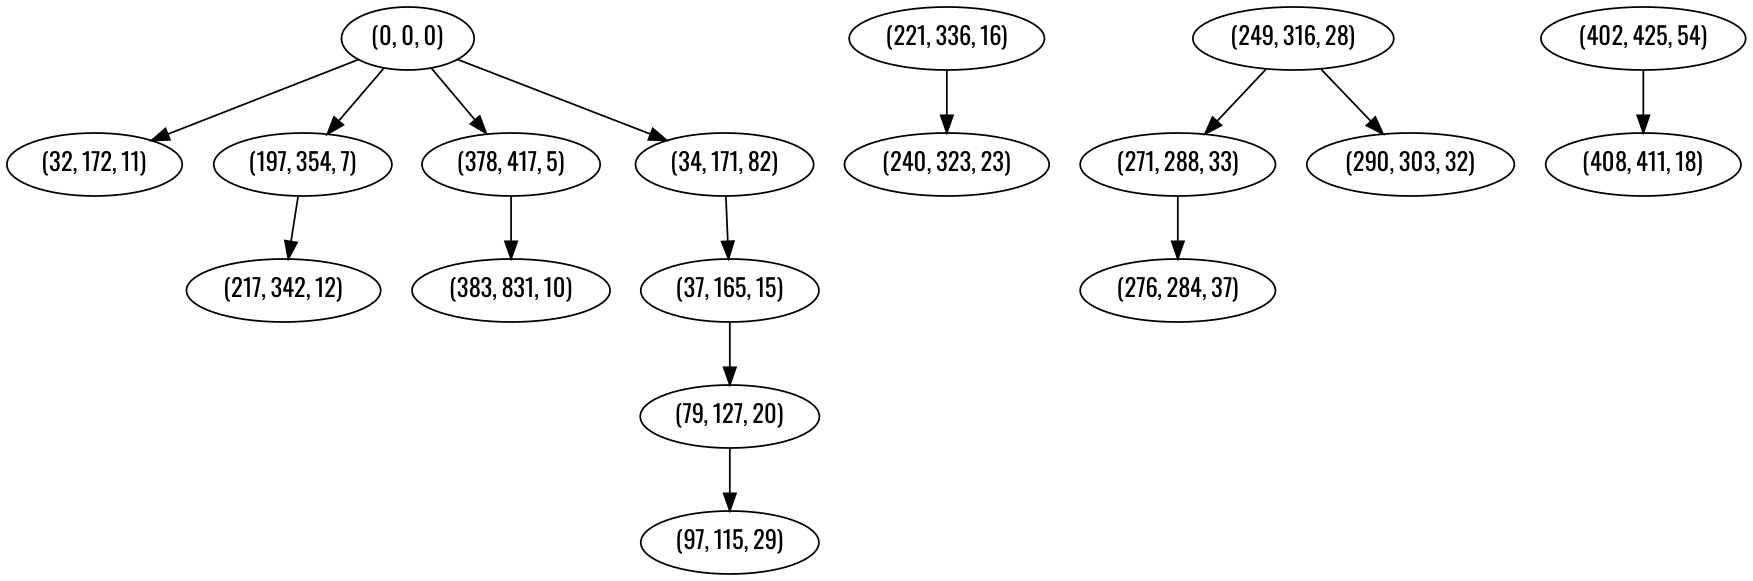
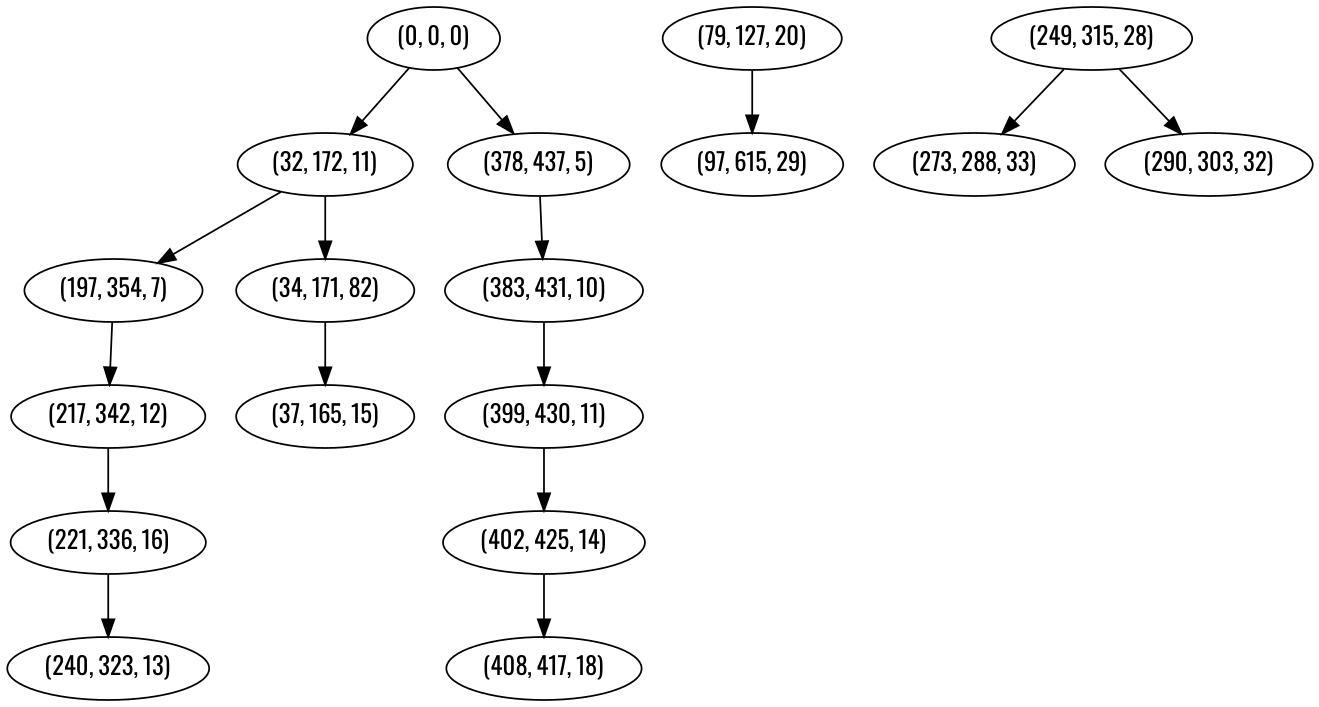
node "(249, 316, 28)": label "(249, 316, 28)" -> "(249, 315, 28)"
node "(402, 425, 54)": label "(402, 425, 54)" -> "(402, 425, 14)"
edge "(0, 0, 0)" -> "(197, 354, 7)": now "(32, 172, 11)" -> "(197, 354, 7)"
edge "(0, 0, 0)" -> "(34, 171, 82)": now "(32, 172, 11)" -> "(34, 171, 82)"
node "(378, 417, 5)": label "(378, 417, 5)" -> "(378, 437, 5)"
node "(240, 323, 23)": label "(240, 323, 23)" -> "(240, 323, 13)"
node "(271, 288, 33)": label "(271, 288, 33)" -> "(273, 288, 33)"
node "(408, 411, 18)": label "(408, 411, 18)" -> "(408, 417, 18)"
node "(383, 831, 10)": label "(383, 831, 10)" -> "(383, 431, 10)"
node "(276, 284, 37)": removed
edge "(37, 165, 15)" -> "(79, 127, 20)": removed
node "(399, 430, 11)": added
edge "(217, 342, 12)" -> "(221, 336, 16)": added
node "(97, 115, 29)": label "(97, 115, 29)" -> "(97, 615, 29)"
